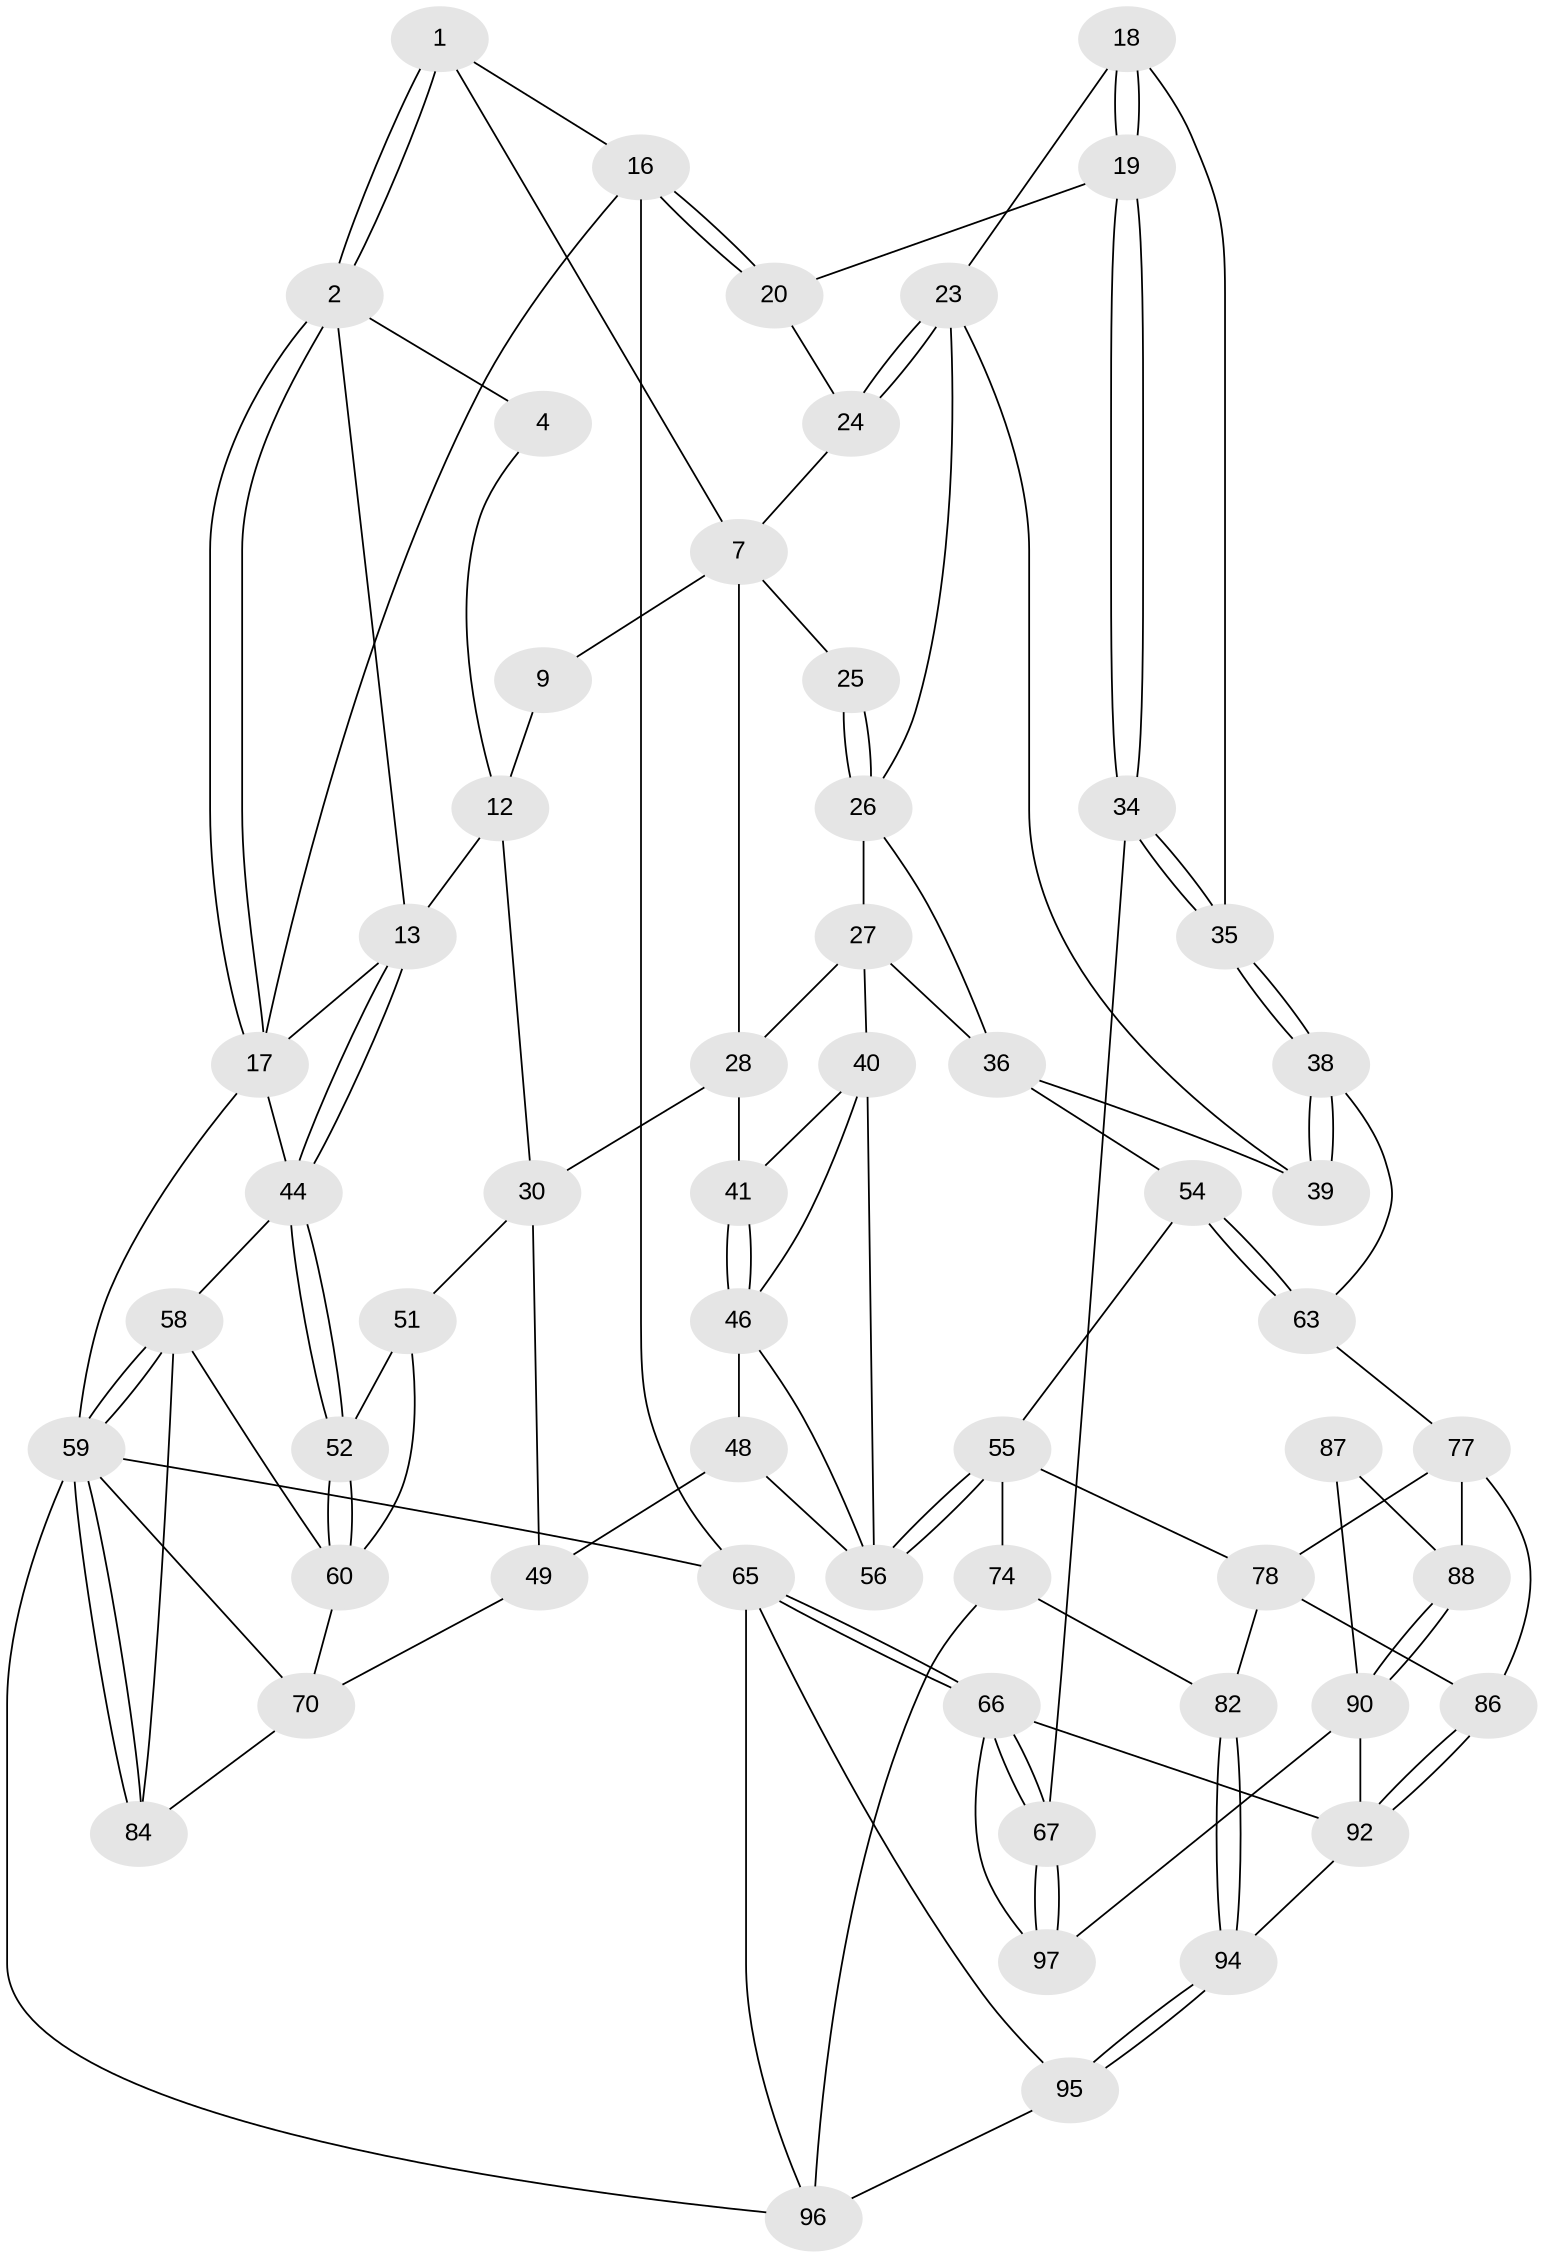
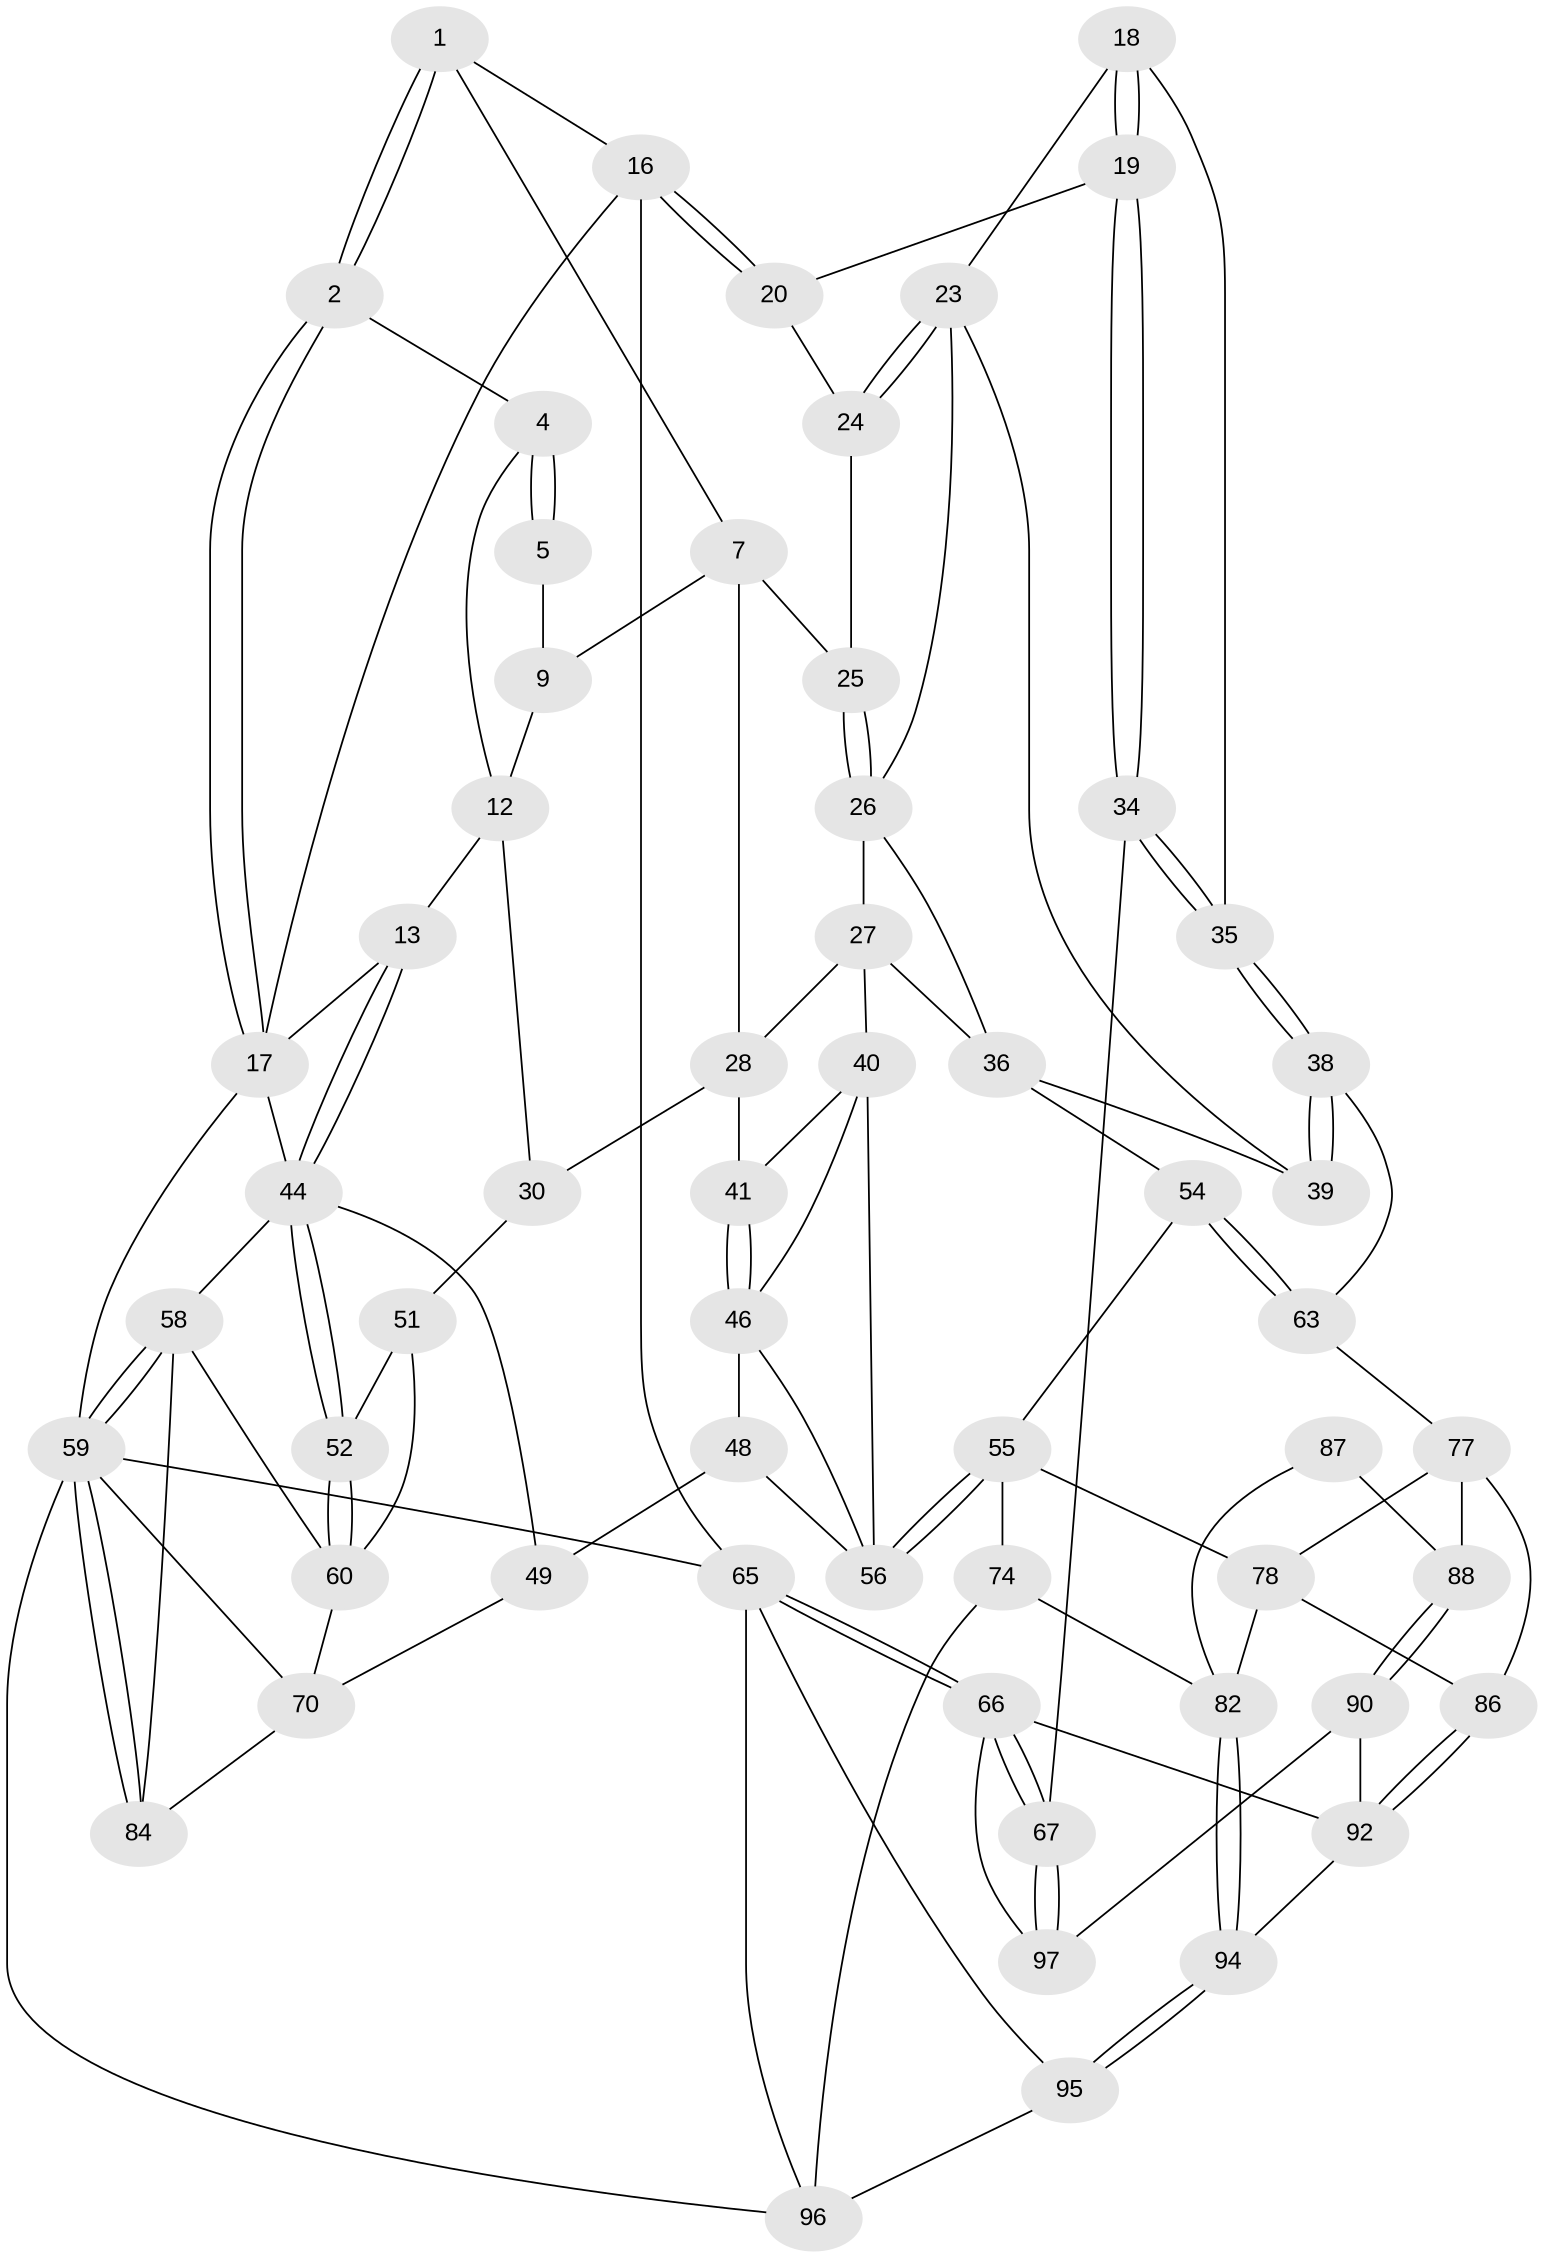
edge "24" -- "7": now "24" -- "25"
node "5": added
edge "2" -- "13": removed
edge "30" -- "49": now "44" -- "49"
edge "87" -- "90": now "87" -- "82"
